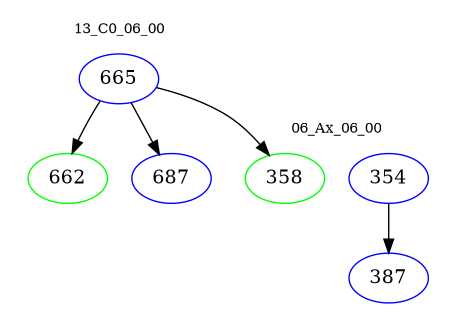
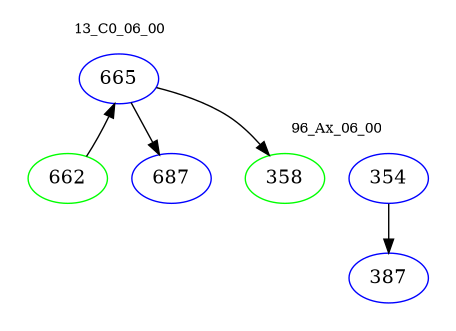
edge "665" -> "662": reversed
cluster "06_Ax_06_00": label "06_Ax_06_00" -> "96_Ax_06_00"
